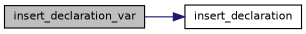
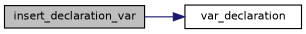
node "insert_declaration": label "insert_declaration" -> "var_declaration"
